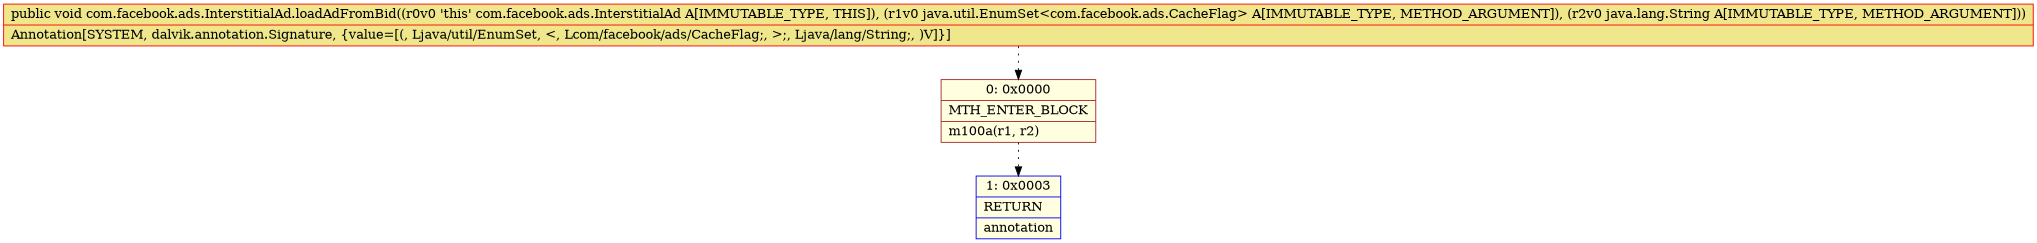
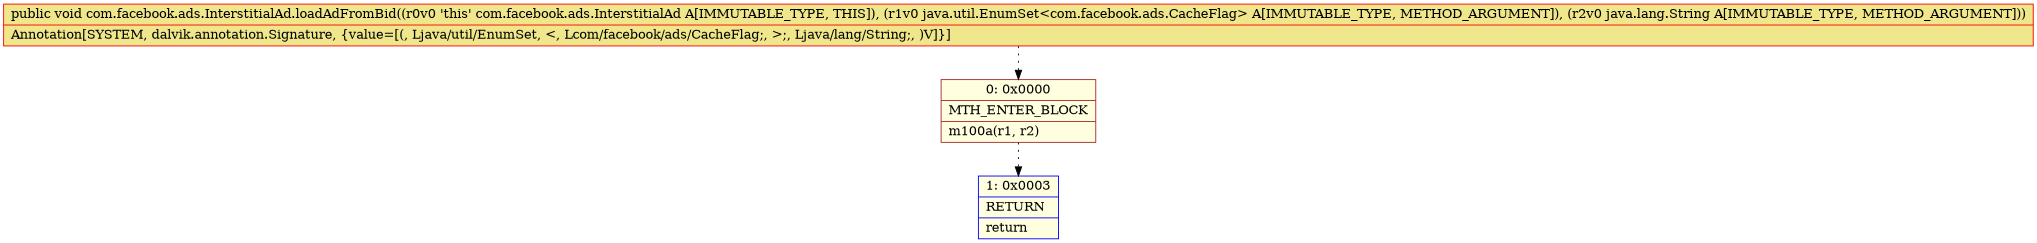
node "1: 0x0003": text "annotation" -> "return"
